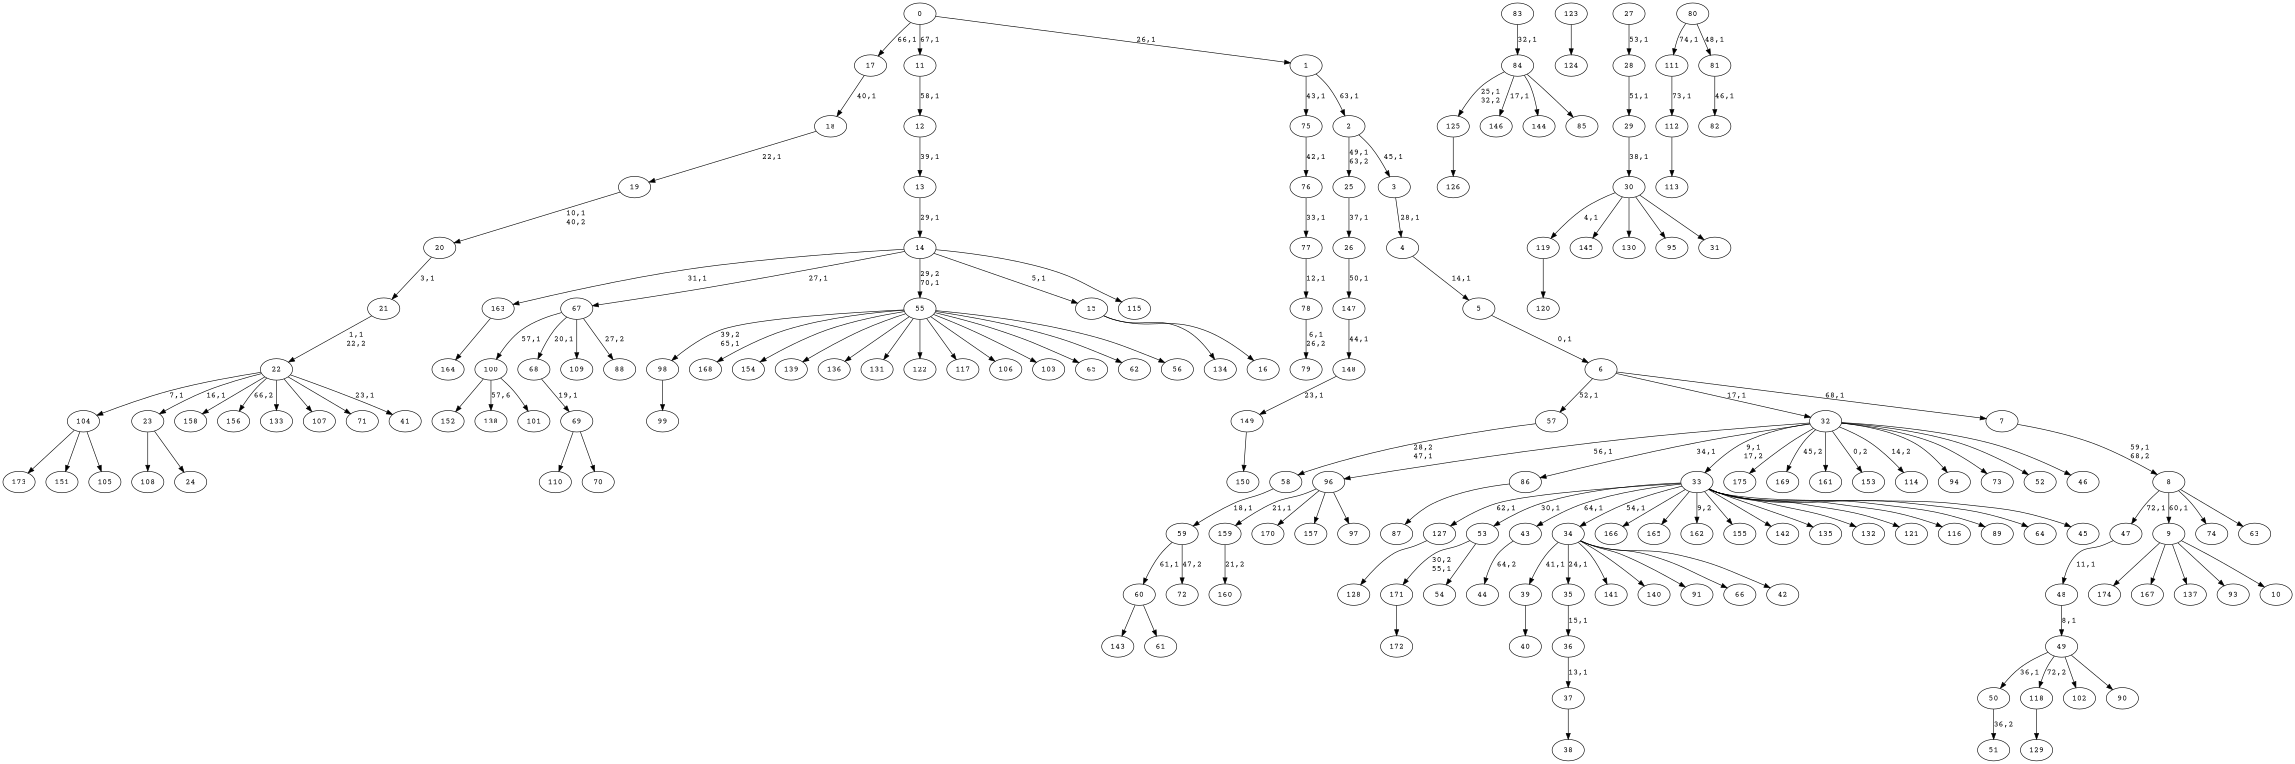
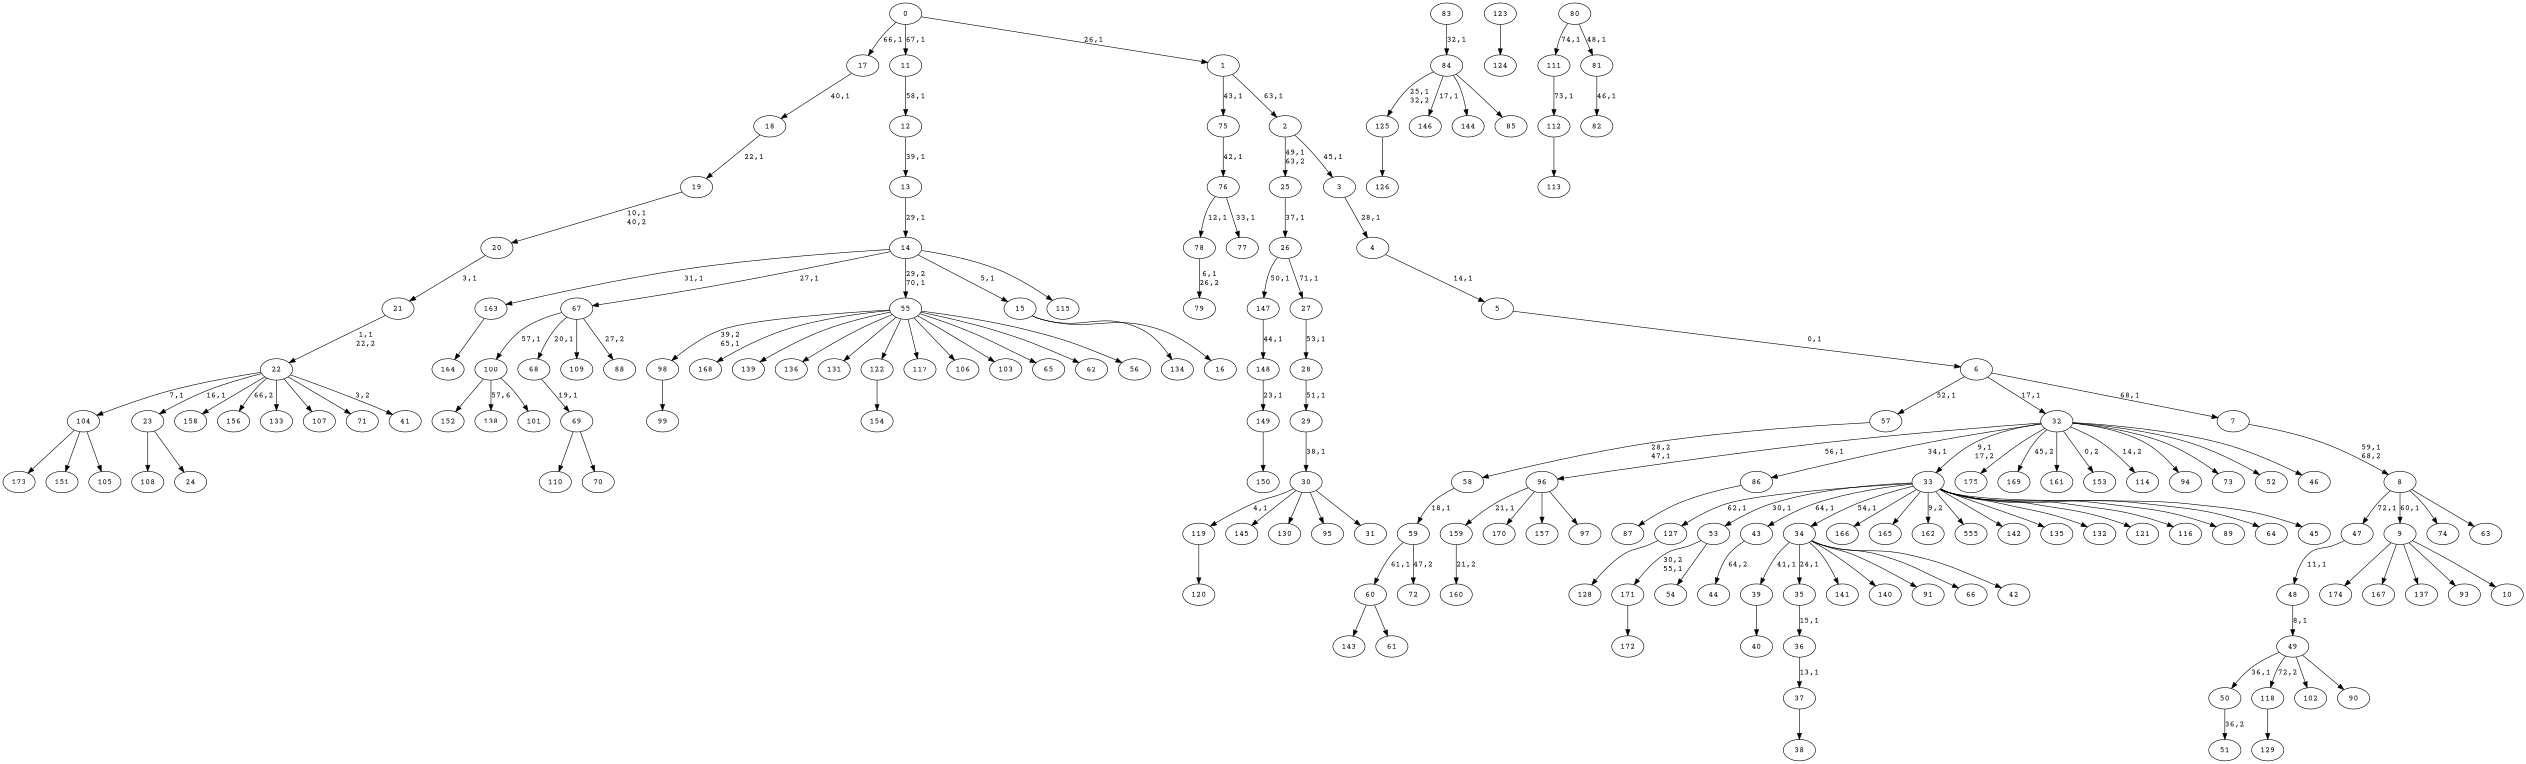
edge "26" -> "27": added, label "71,1"
edge "77" -> "78": now "76" -> "78"
edge "55" -> "154": now "122" -> "154"
edge "22" -> "41": label "23,1" -> "3,2"
node "155": label "155" -> "555"
